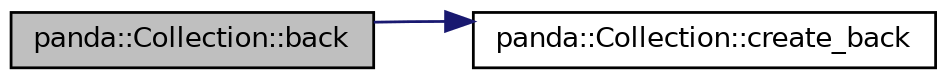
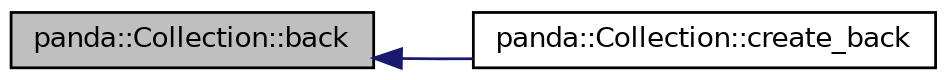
edge "panda::Collection::back" -> "panda::Collection::create_back": reversed
